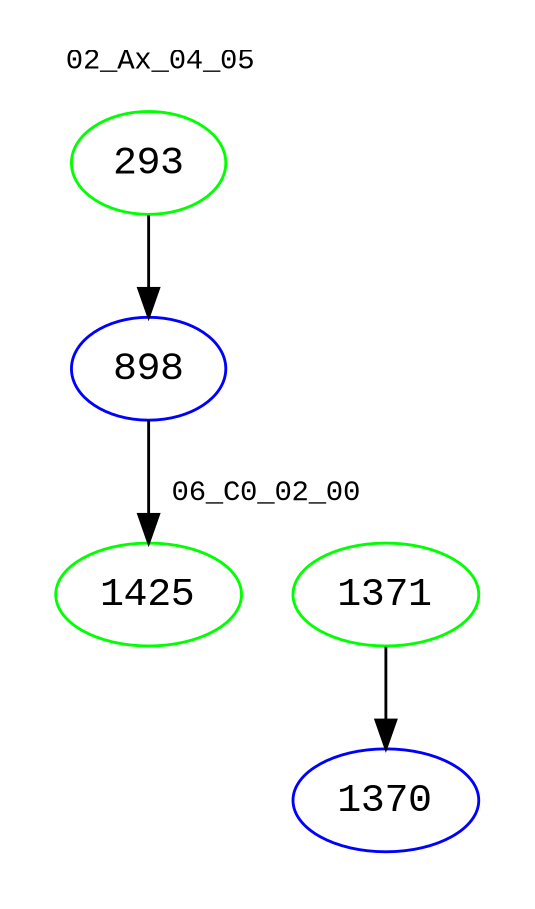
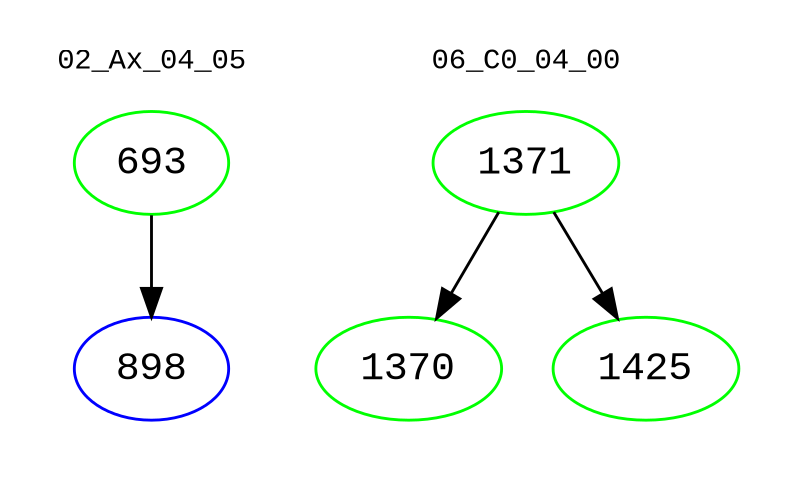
node "293": label "293" -> "693"
edge "898" -> "1425": now "1371" -> "1425"
cluster "06_C0_02_00": label "06_C0_02_00" -> "06_C0_04_00"
node "1370": color blue -> green
